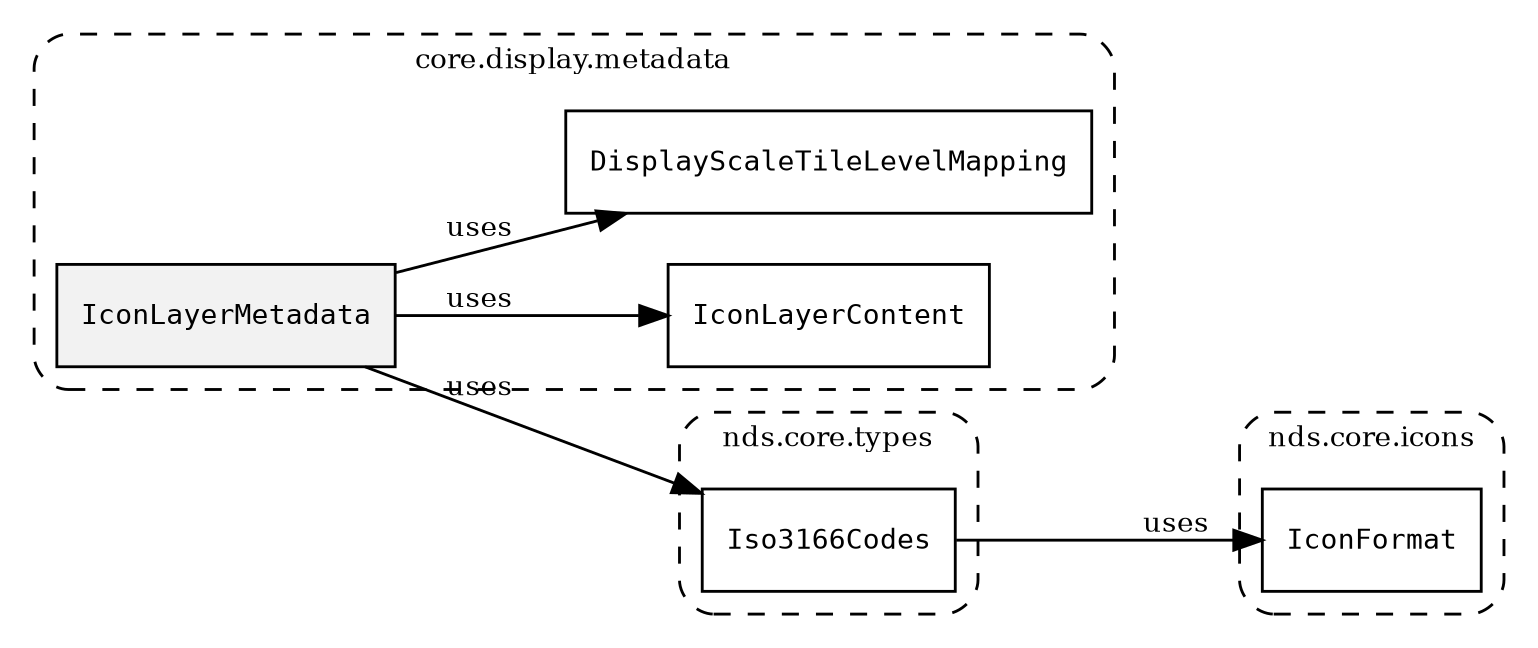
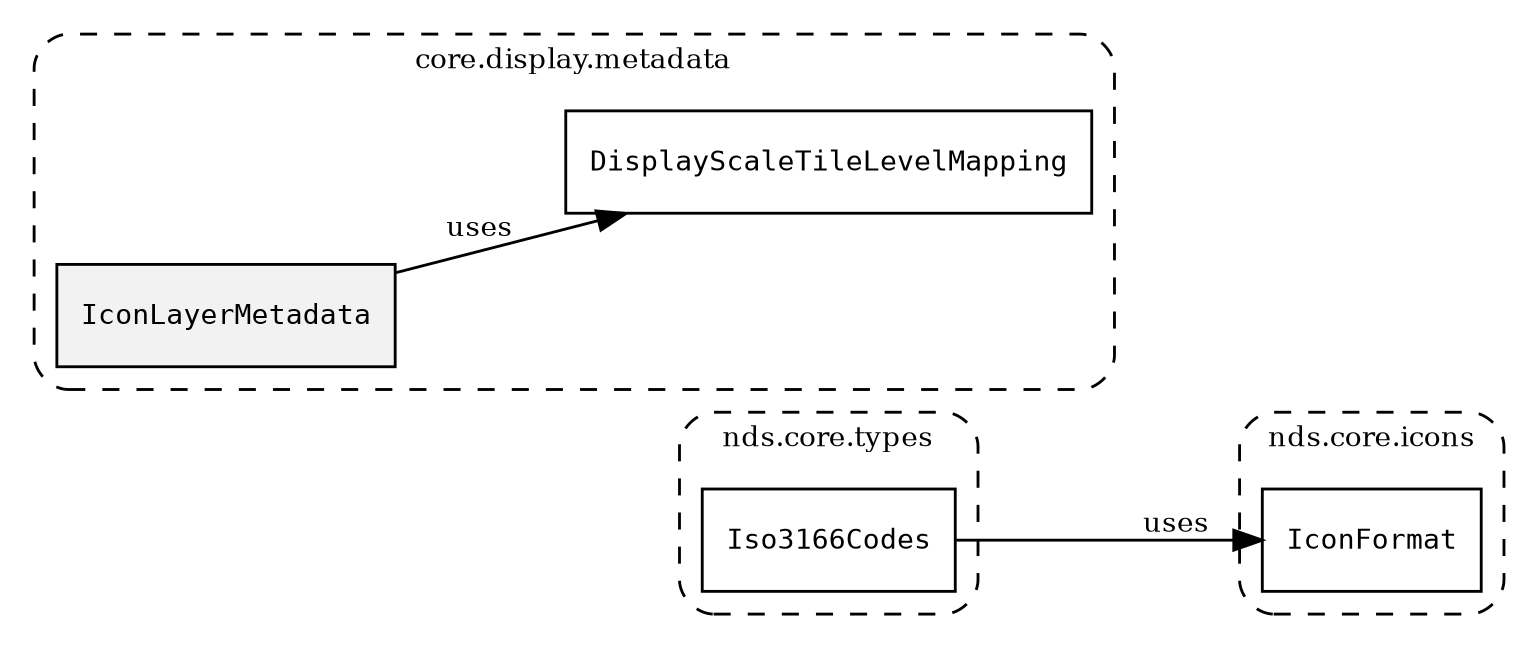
node "IconLayerContent": removed
edge "IconLayerMetadata" -> "Iso3166Codes": removed, label "uses"
